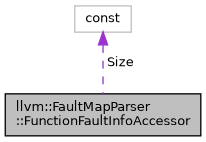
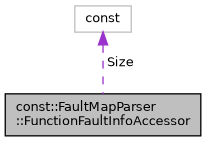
node "llvm::FaultMapParser ::FunctionFaultInfoAccessor": label "llvm::FaultMapParser ::FunctionFaultInfoAccessor" -> "const::FaultMapParser ::FunctionFaultInfoAccessor"
